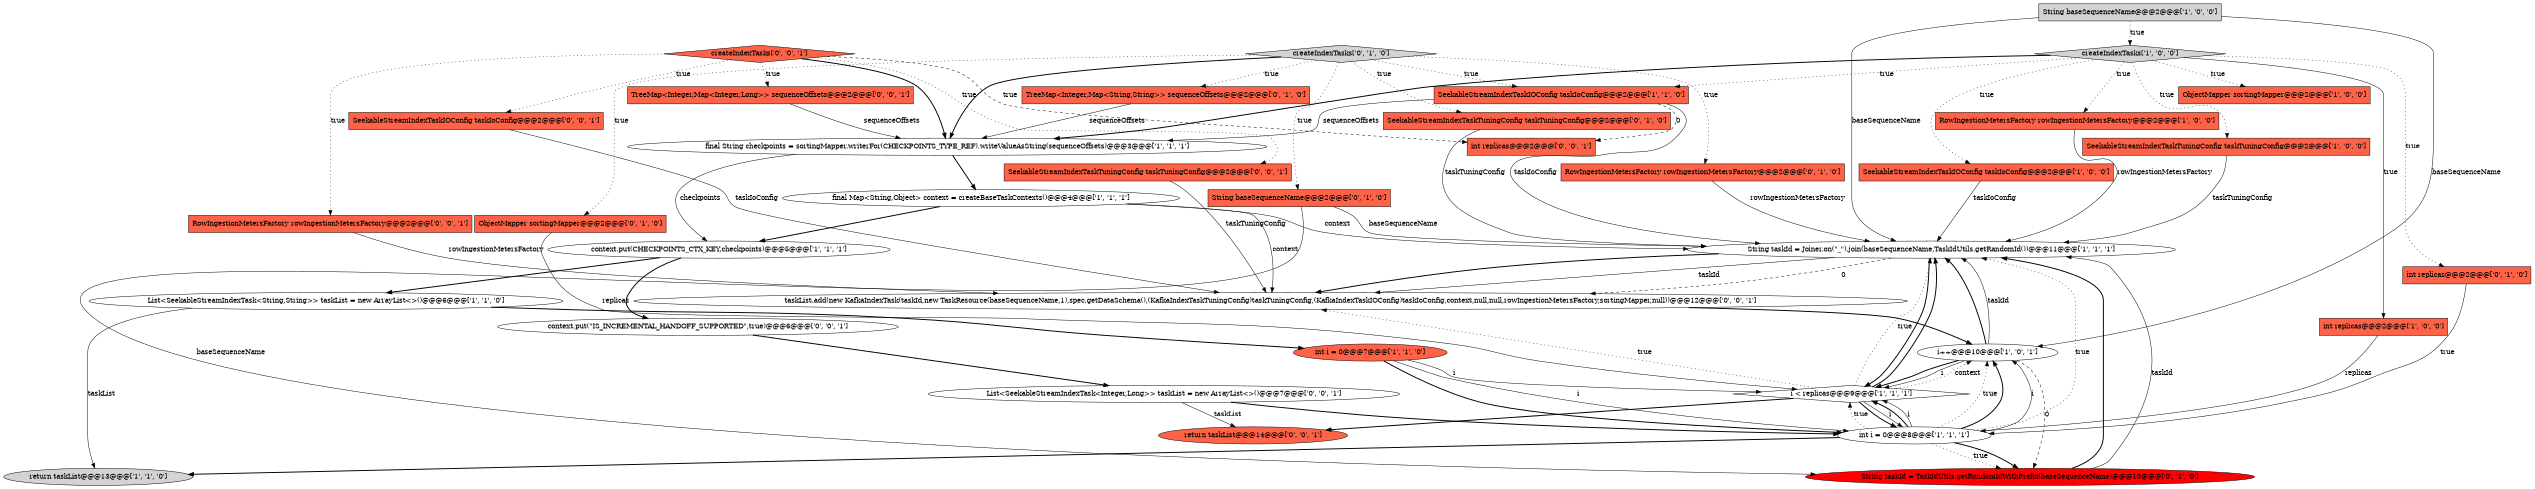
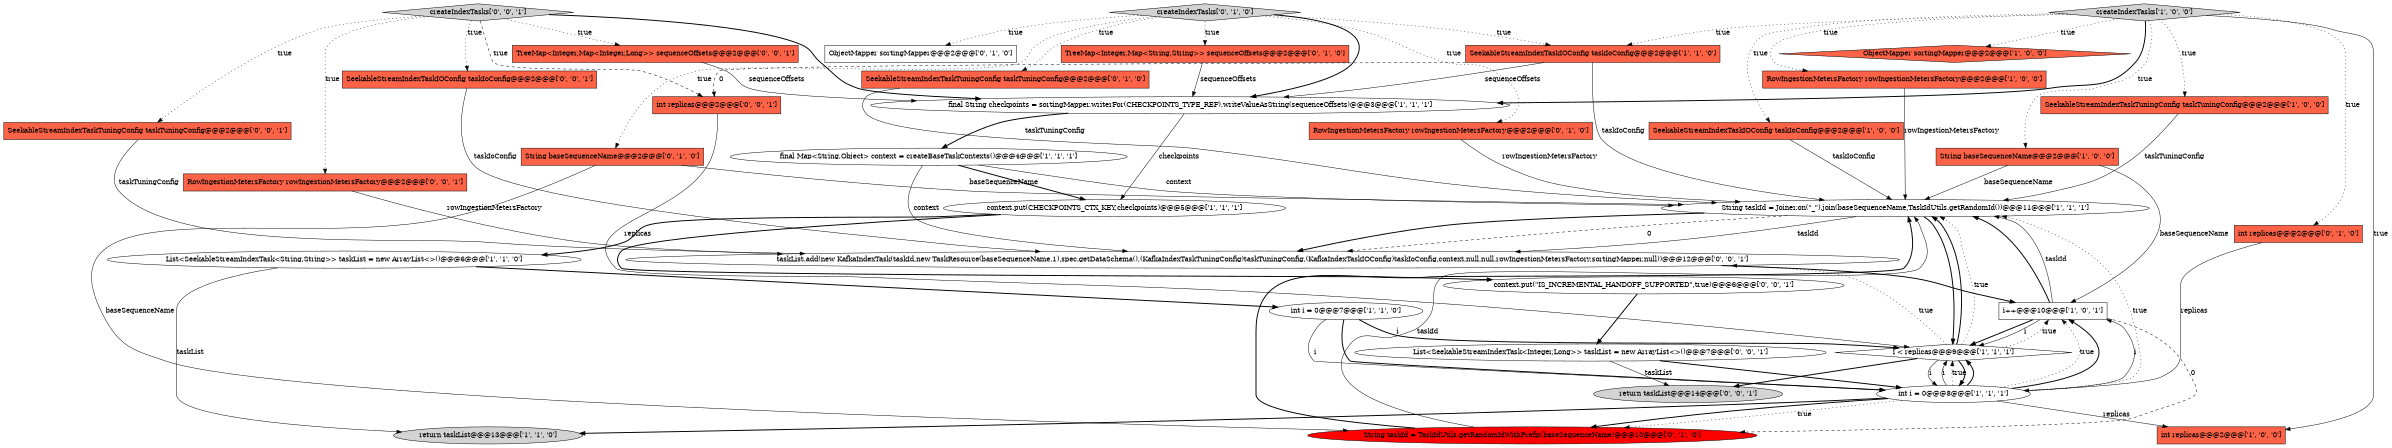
node "String baseSequenceName@@@2@@@['1', '0', '0']": fillcolor lightgray -> tomato
edge "String baseSequenceName@@@2@@@['1', '0', '0']" -> "createIndexTasks['1', '0', '0']": reversed
node "createIndexTasks['0', '0', '1']": fillcolor tomato -> lightgray
node "ObjectMapper sortingMapper@@@2@@@['1', '0', '0']": shape box -> diamond
node "ObjectMapper sortingMapper@@@2@@@['0', '1', '0']": fillcolor tomato -> white
edge "ObjectMapper sortingMapper@@@2@@@['0', '1', '0']" -> "i < replicas@@@9@@@['1', '1', '1']": now "int replicas@@@2@@@['0', '0', '1']" -> "i < replicas@@@9@@@['1', '1', '1']"
node "int i = 0@@@7@@@['1', '1', '0']": fillcolor tomato -> white
node "i++@@@10@@@['1', '0', '1']": shape ellipse -> box
edge "int replicas@@@2@@@['0', '1', '0']" -> "int i = 0@@@8@@@['1', '1', '1']": label "true" -> "replicas"
edge "i < replicas@@@9@@@['1', '1', '1']" -> "i++@@@10@@@['1', '0', '1']": label "context" -> "true"
edge "int i = 0@@@7@@@['1', '1', '0']" -> "i < replicas@@@9@@@['1', '1', '1']": style solid -> bold
edge "int replicas@@@2@@@['1', '0', '0']" -> "int i = 0@@@8@@@['1', '1', '1']": reversed
node "return taskList@@@14@@@['0', '0', '1']": fillcolor tomato -> lightgray
